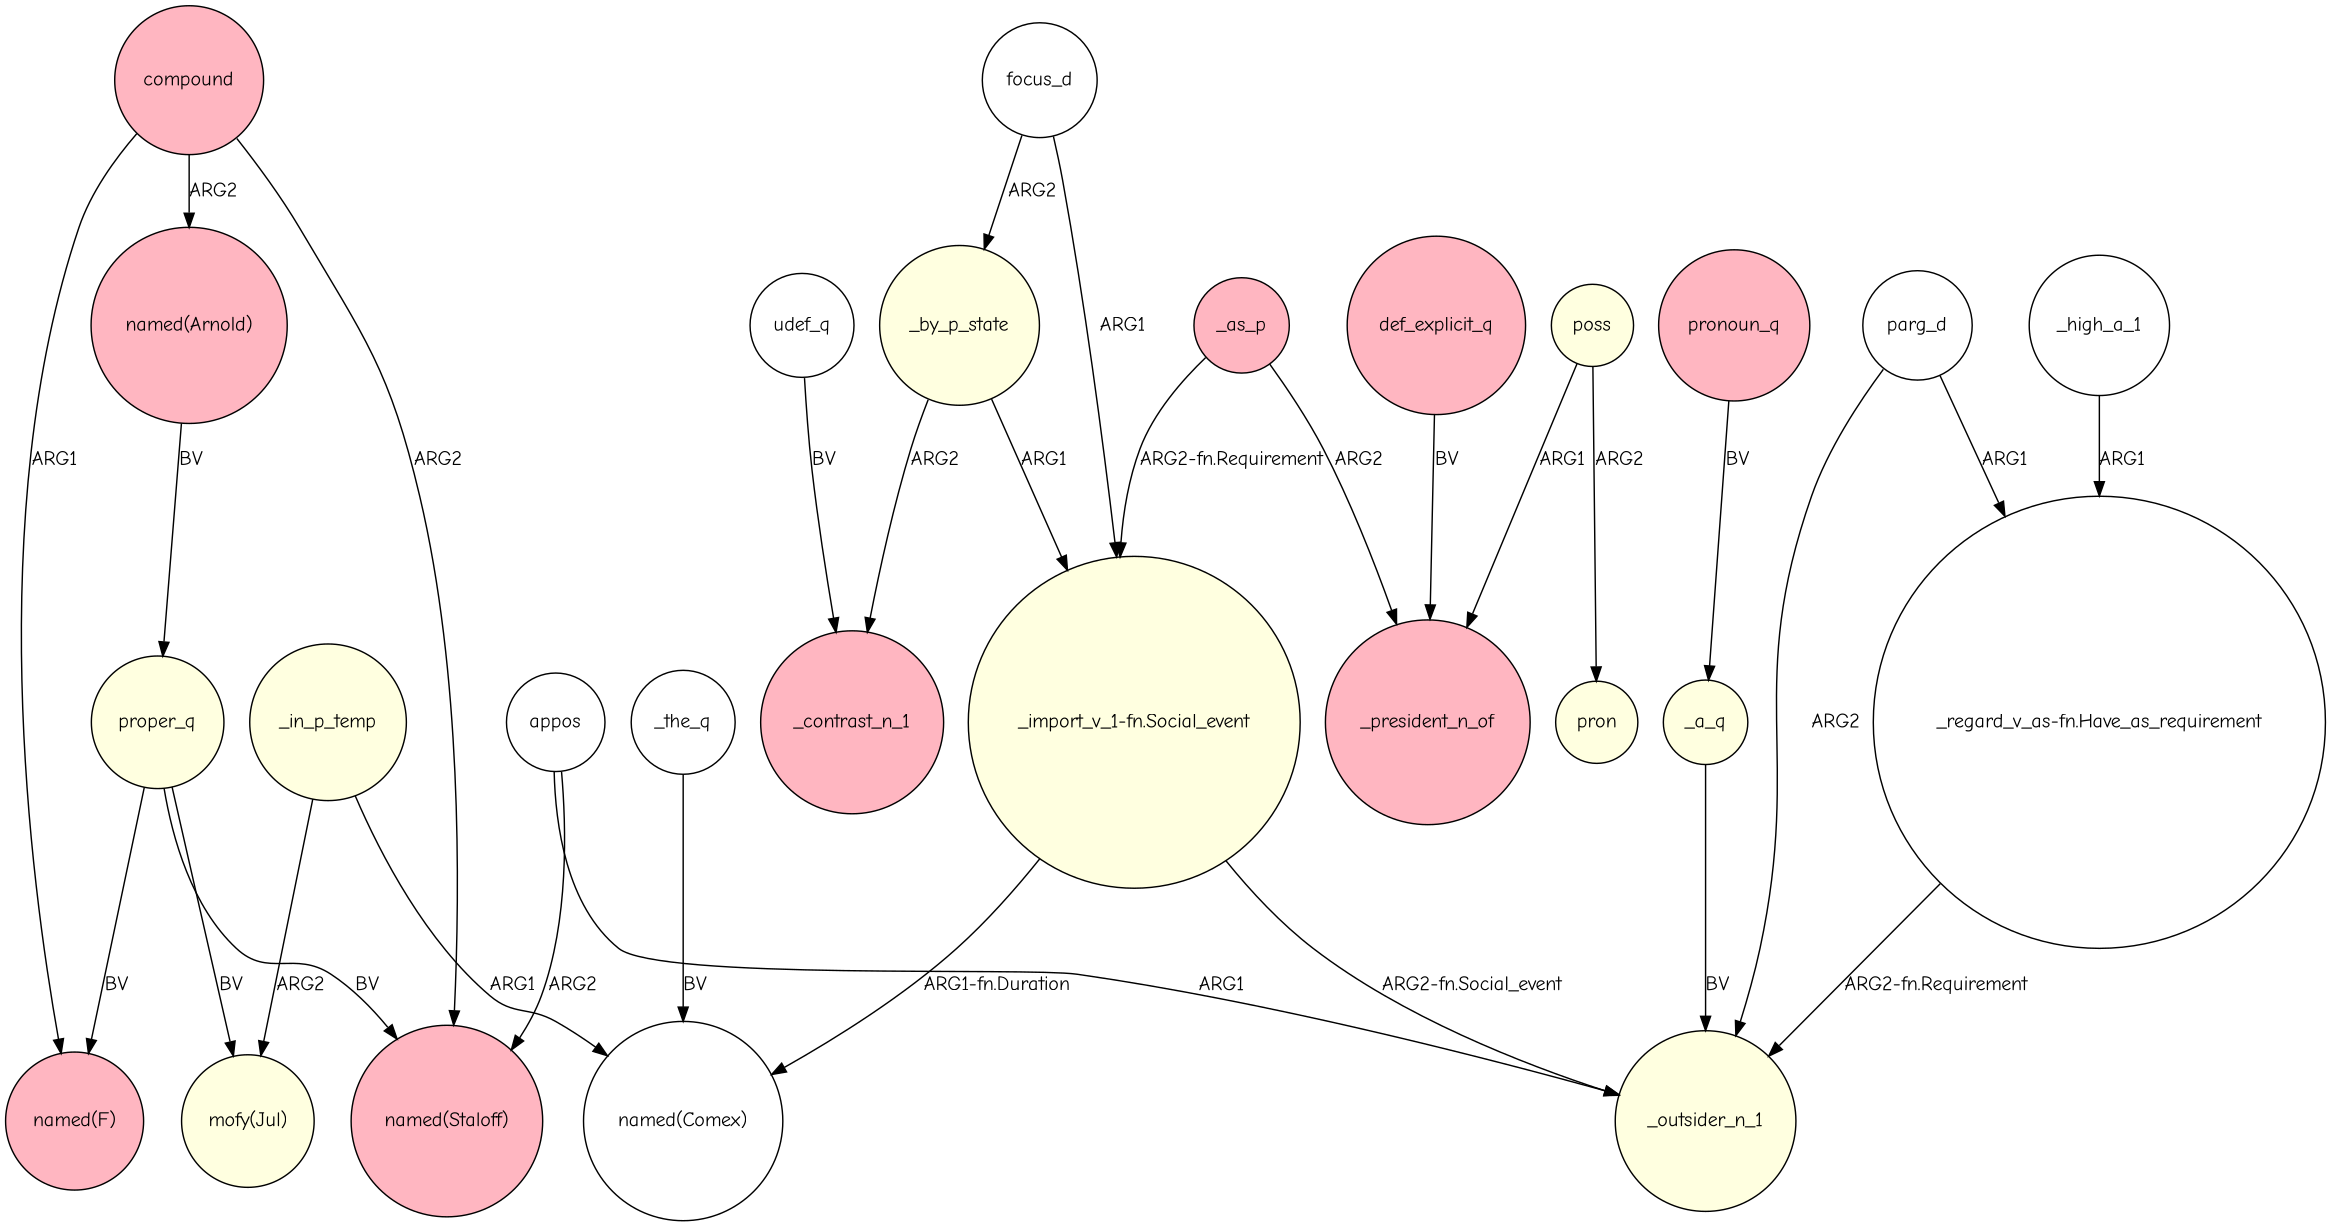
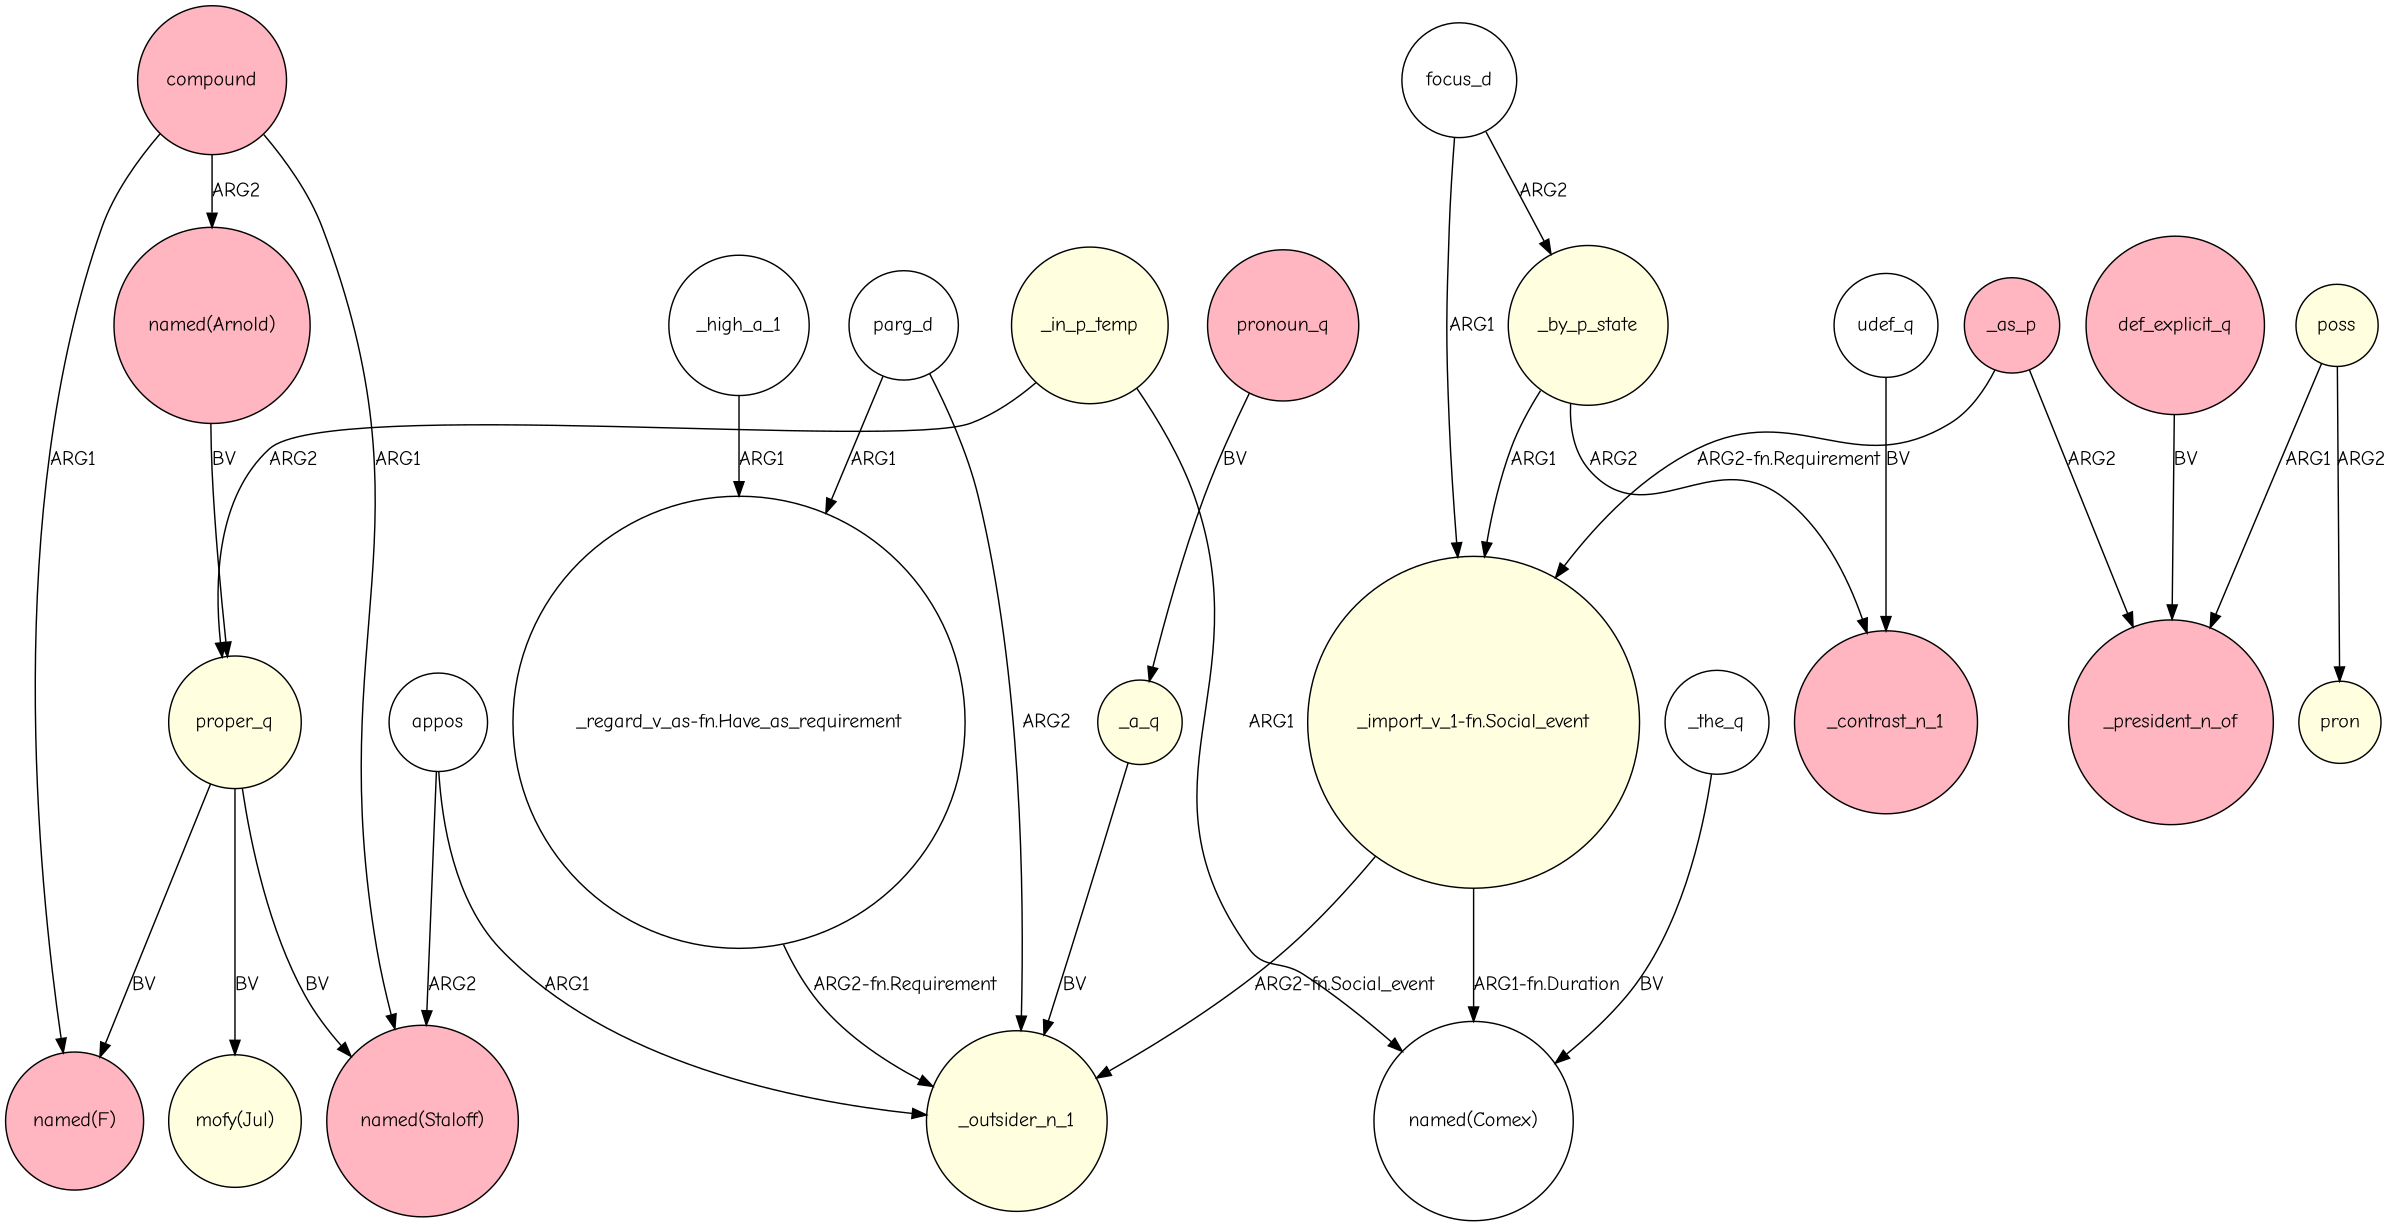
edge "compound" -> "named(Staloff)": label "ARG2" -> "ARG1"
edge "_in_p_temp" -> "mofy(Jul)": now "_in_p_temp" -> "proper_q"
